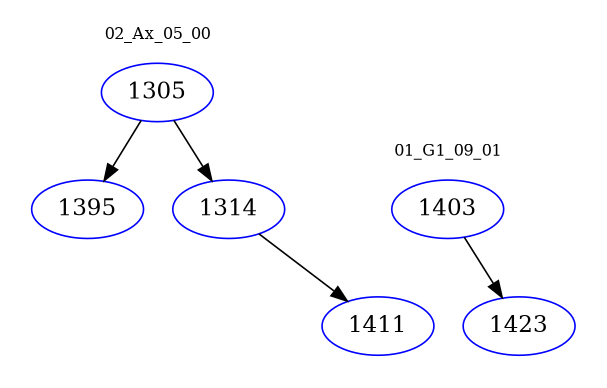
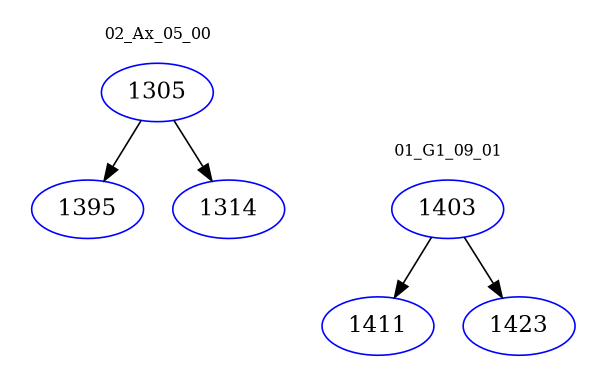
edge "1314" -> "1411": now "1403" -> "1411"
